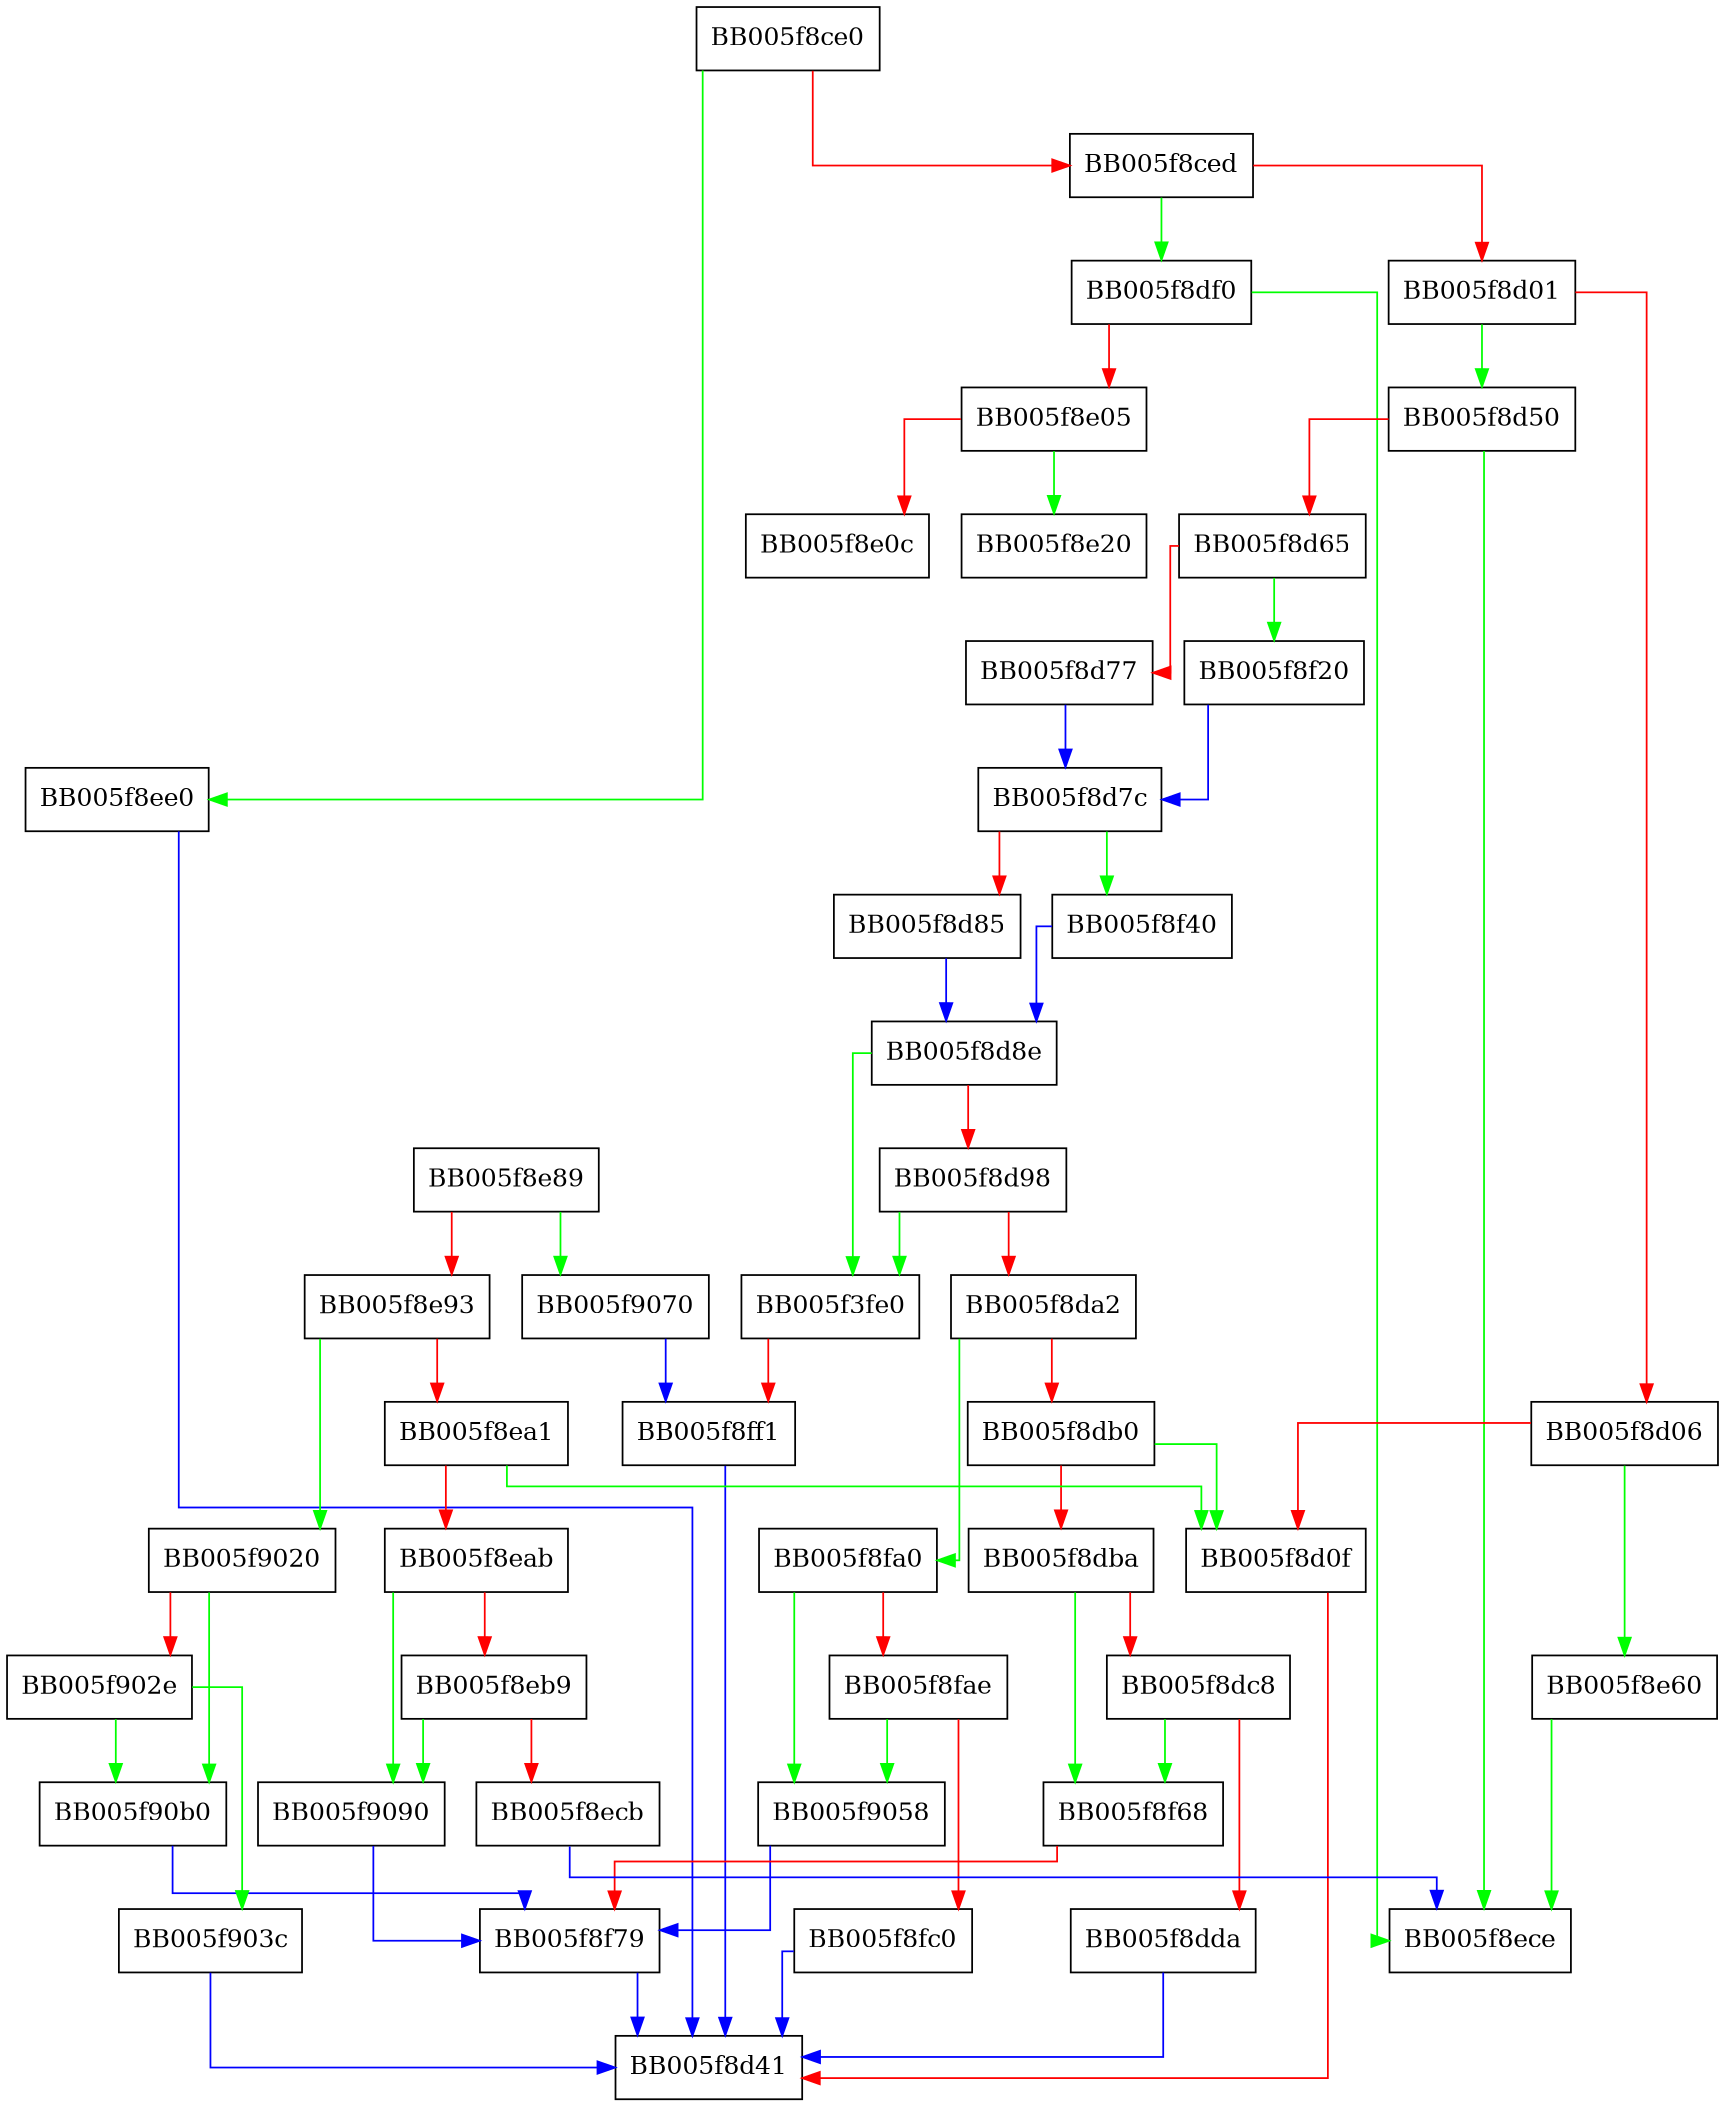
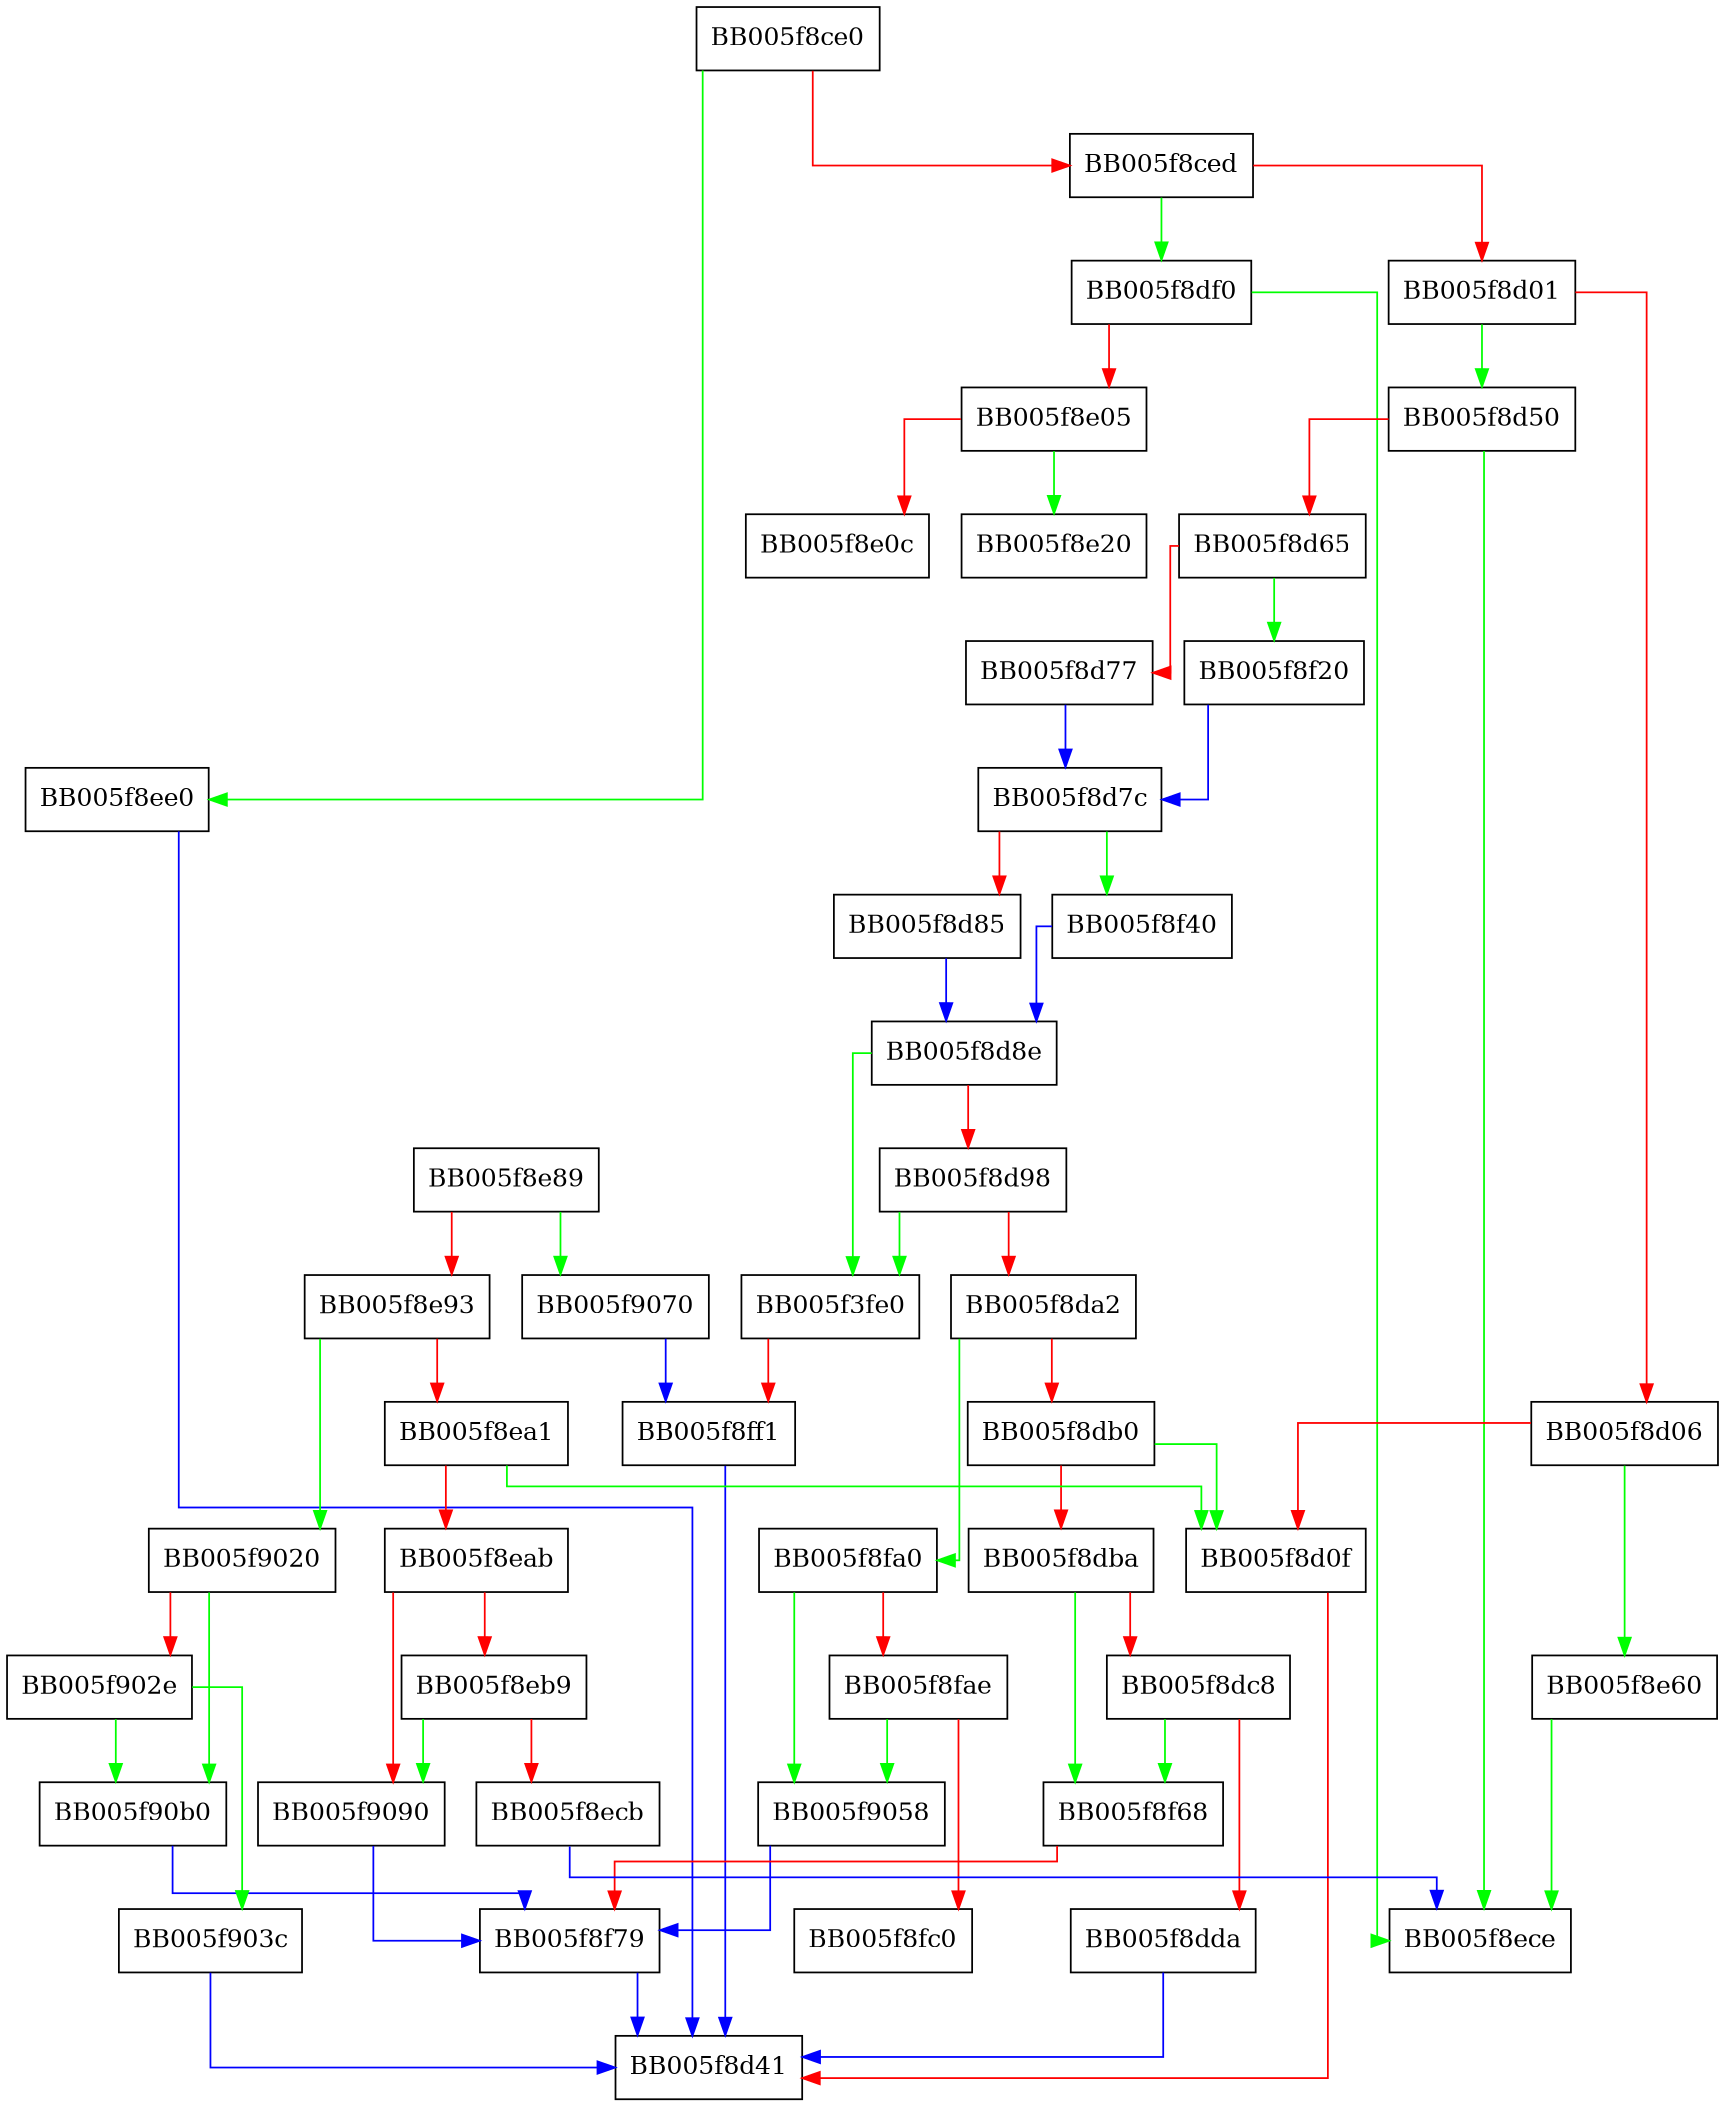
edge "BB005f8eab" -> "BB005f9090": color green -> red
edge "BB005f8fc0" -> "BB005f8d41": removed
